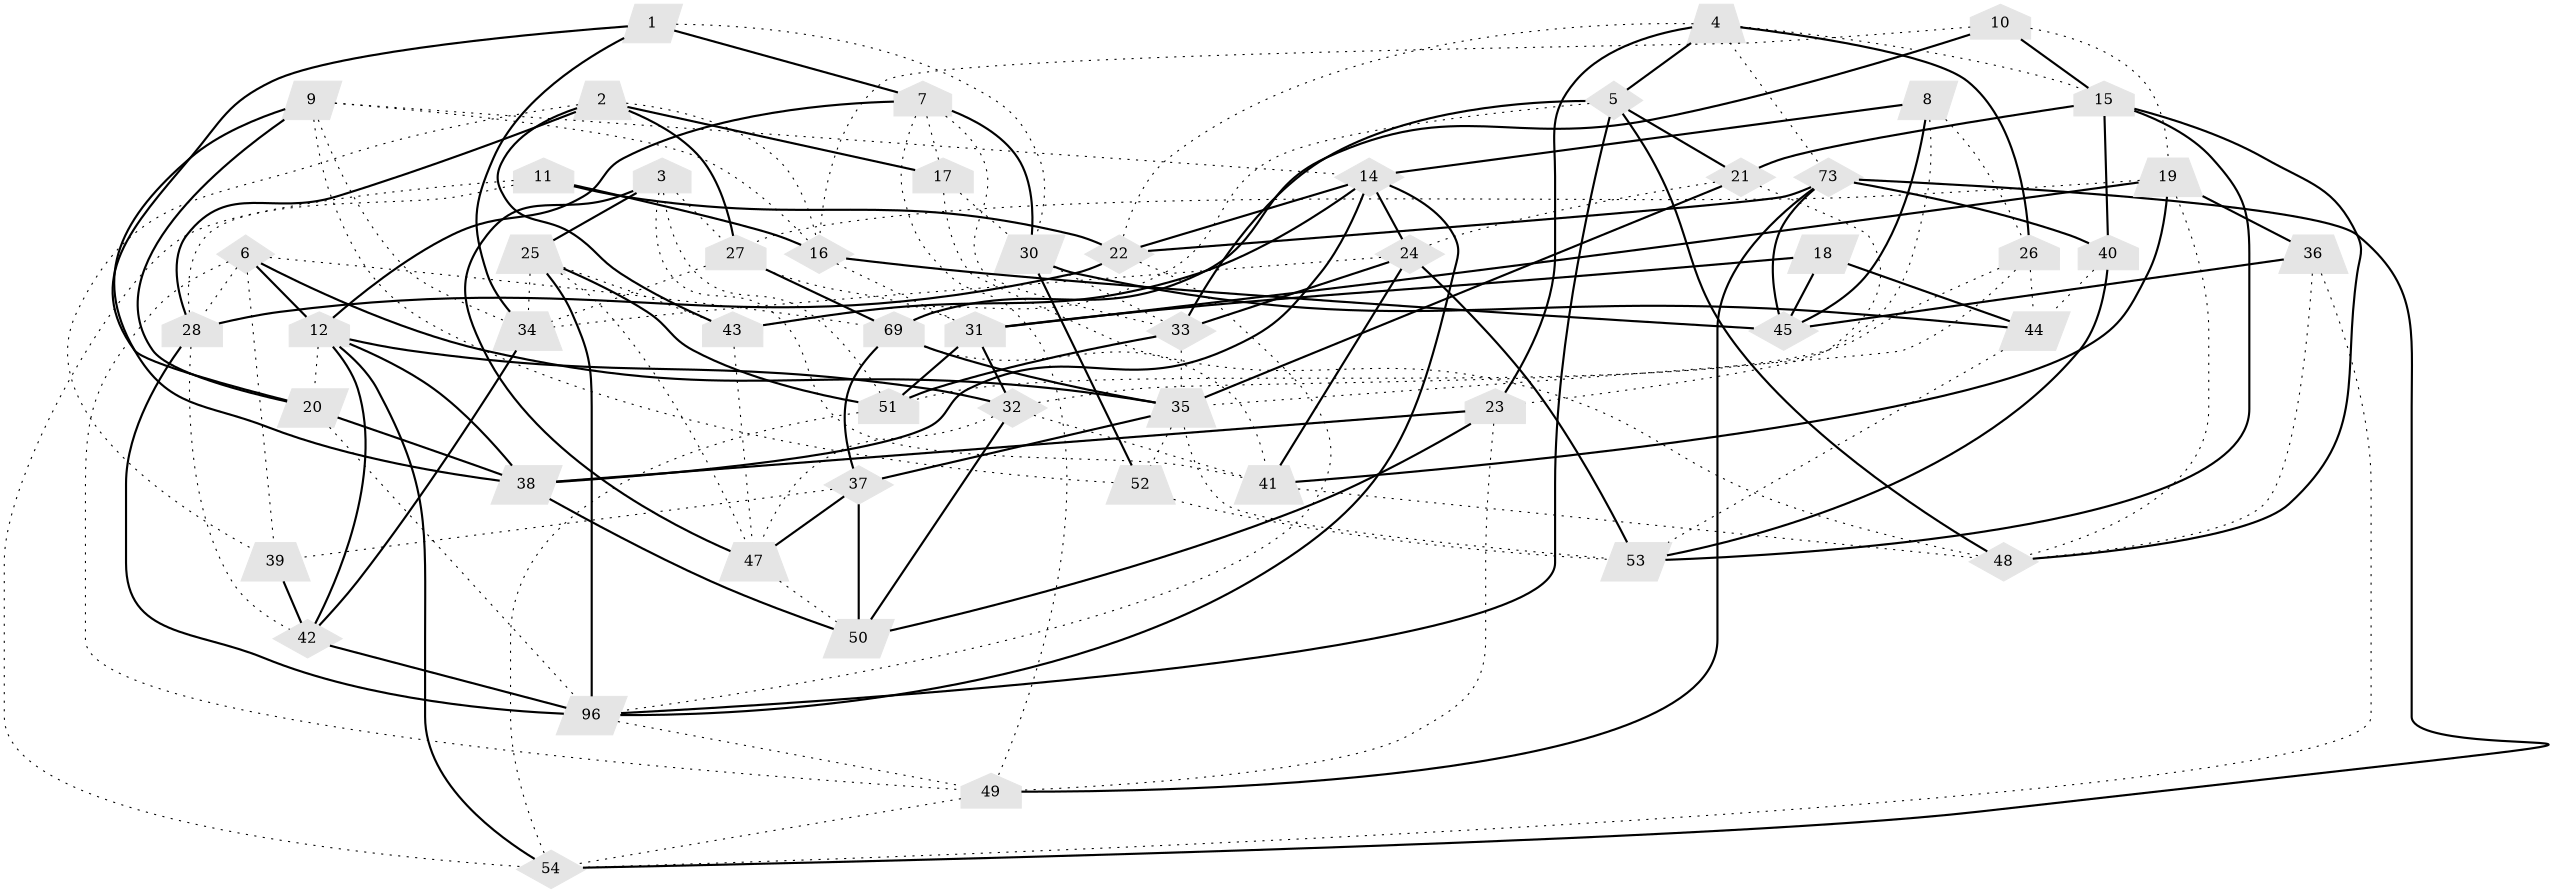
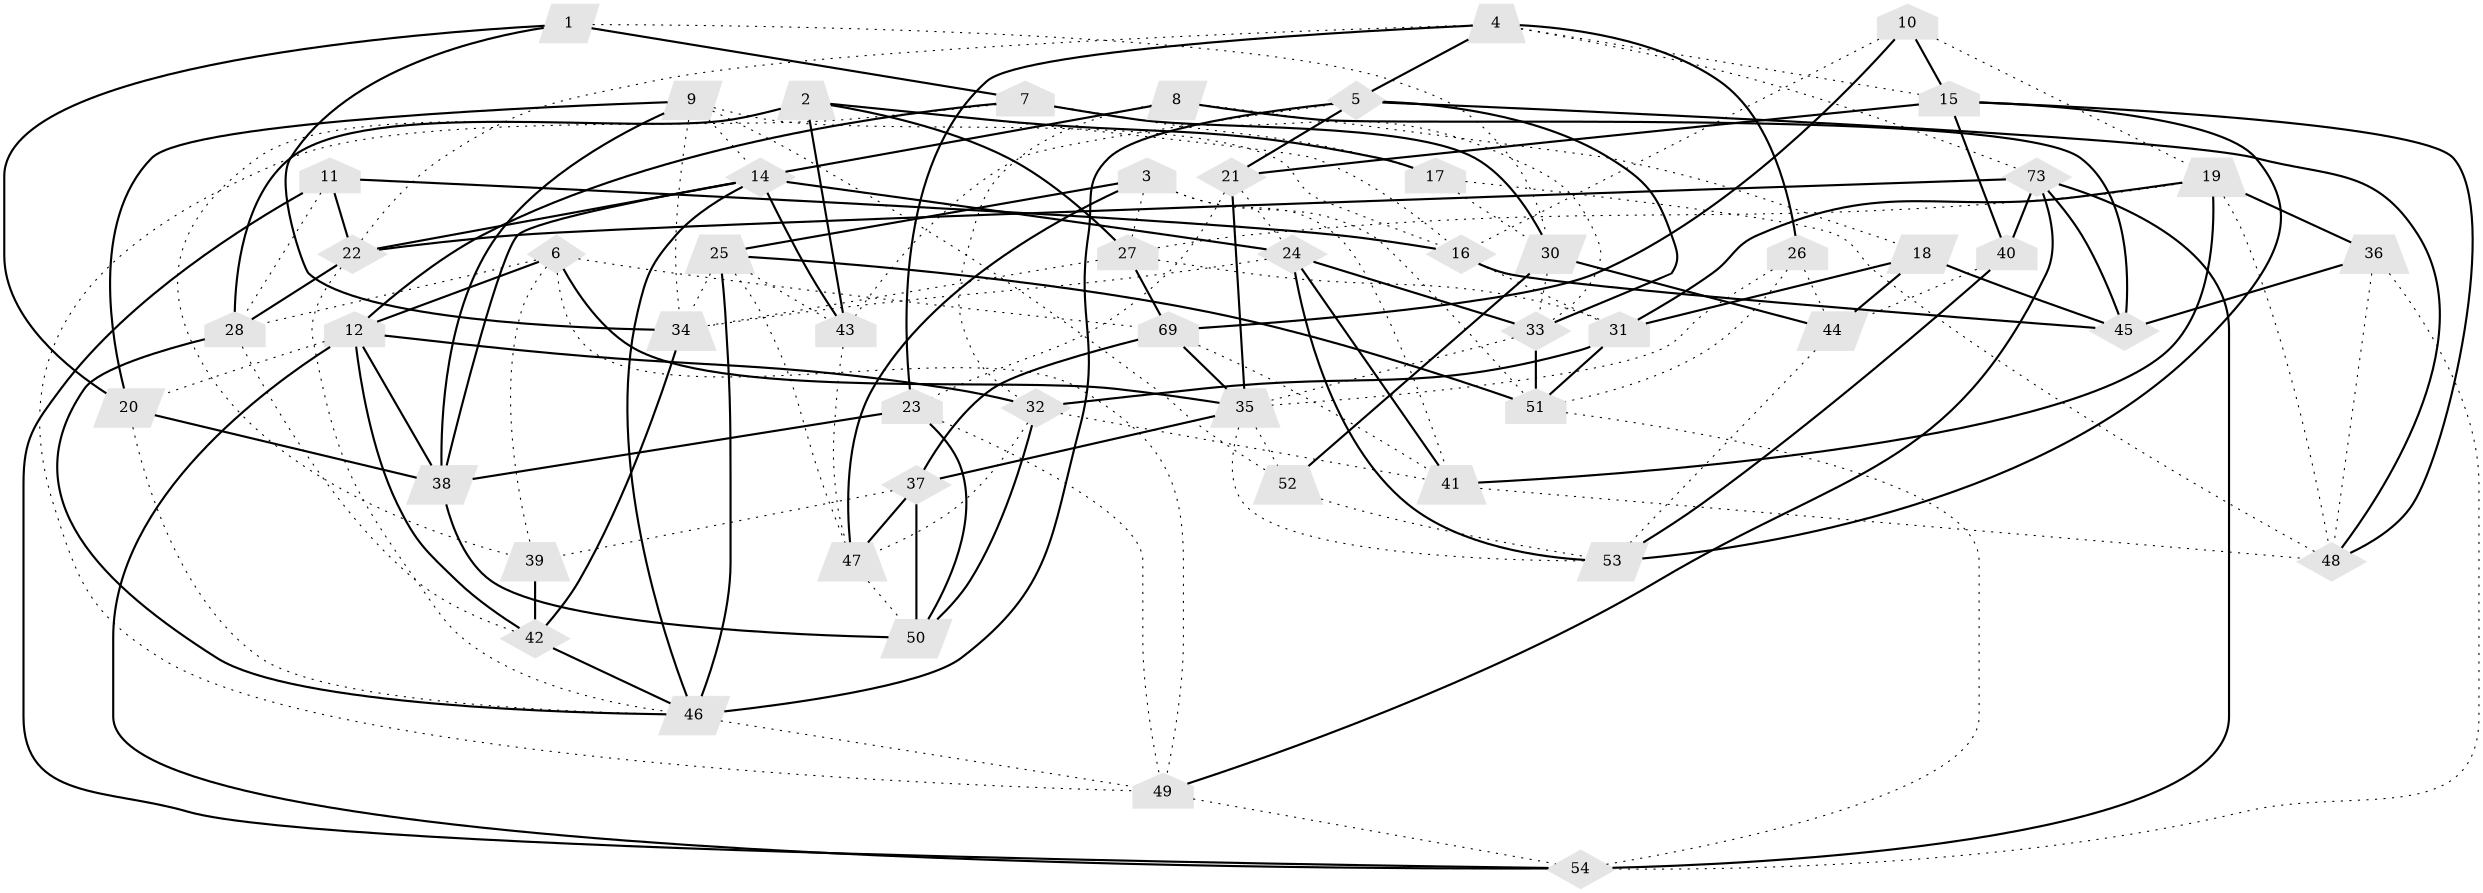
edge "8" -- "26": now "8" -- "18"
edge "11" -- "54": style dotted -> bold
node "96": label "96" -> "46"
